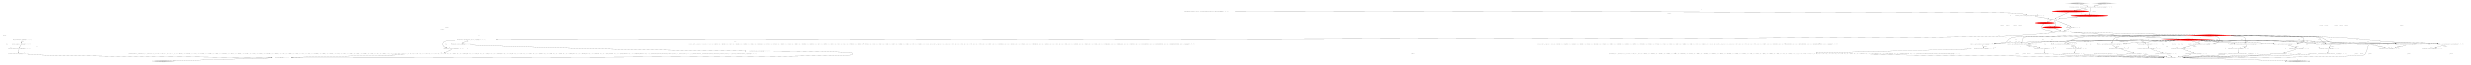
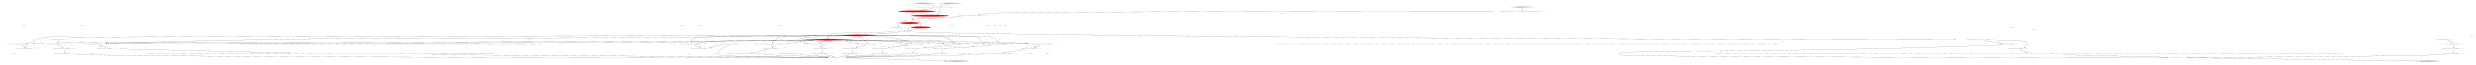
node "groupingExpressions['0', '0', '1']": added
